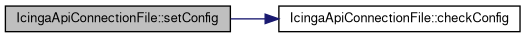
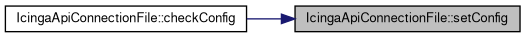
edge "IcingaApiConnectionFile::setConfig" -> "IcingaApiConnectionFile::checkConfig": reversed
